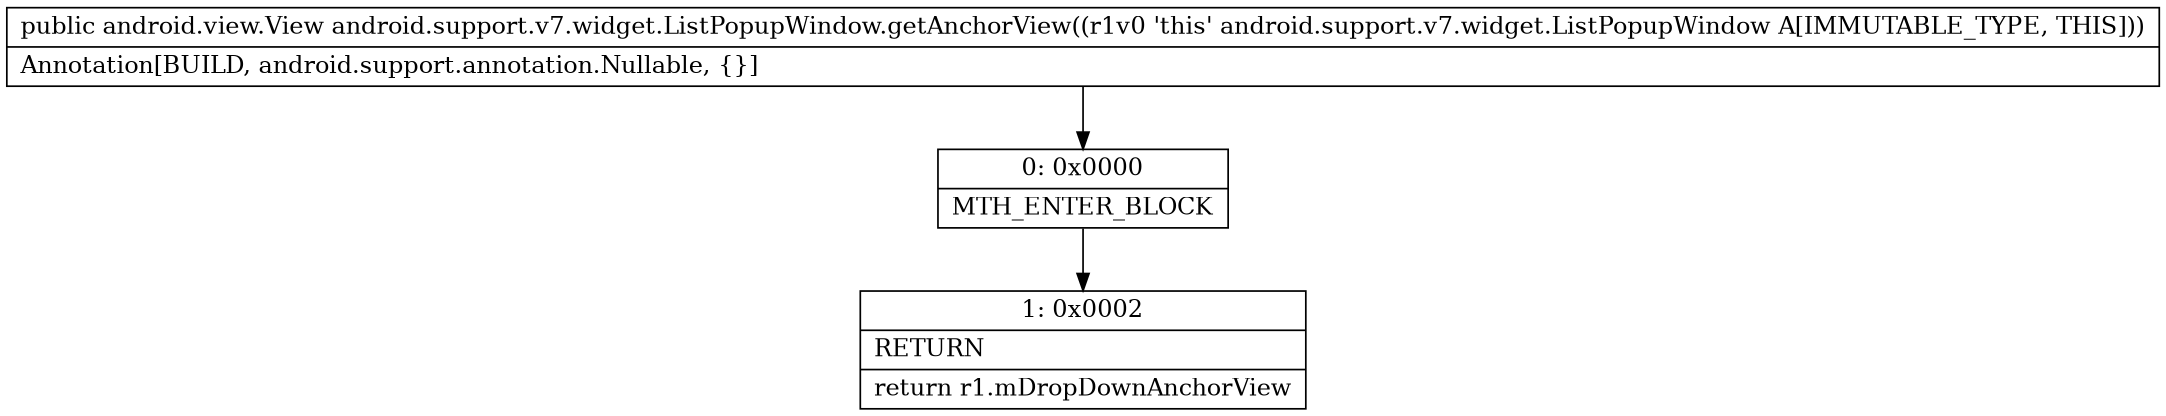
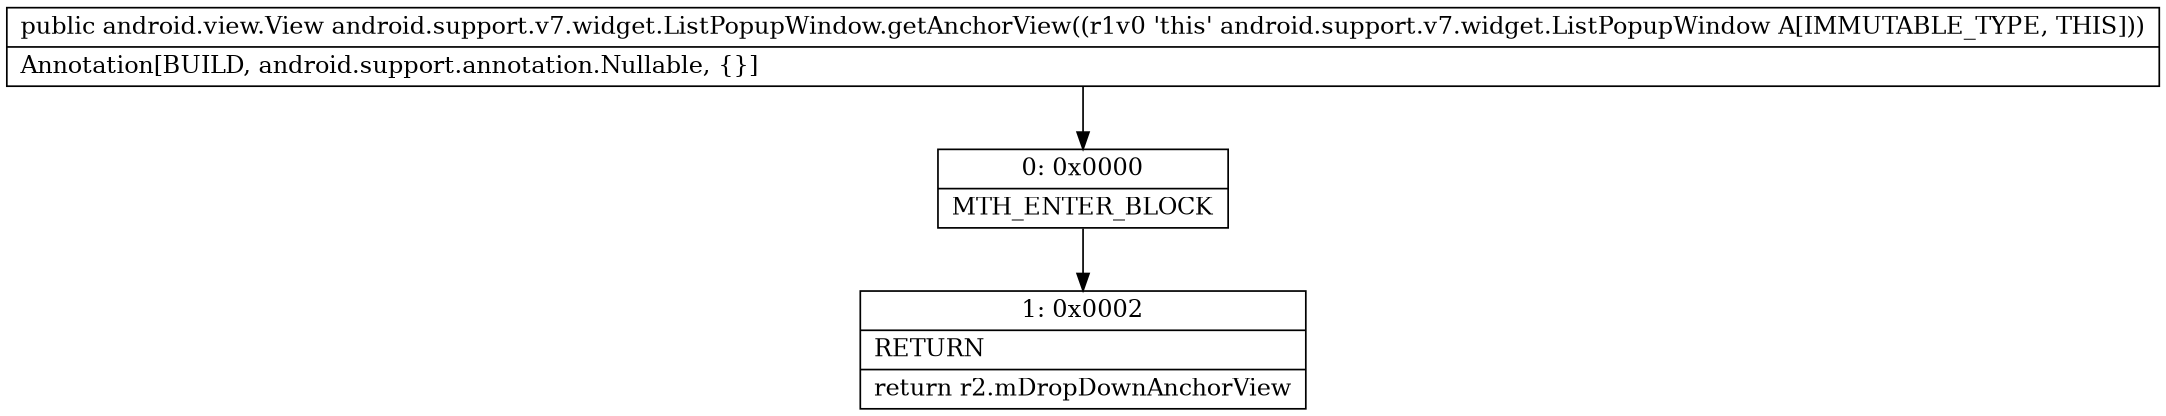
node "1: 0x0002": text "return r1.mDropDownAnchorView" -> "return r2.mDropDownAnchorView"
